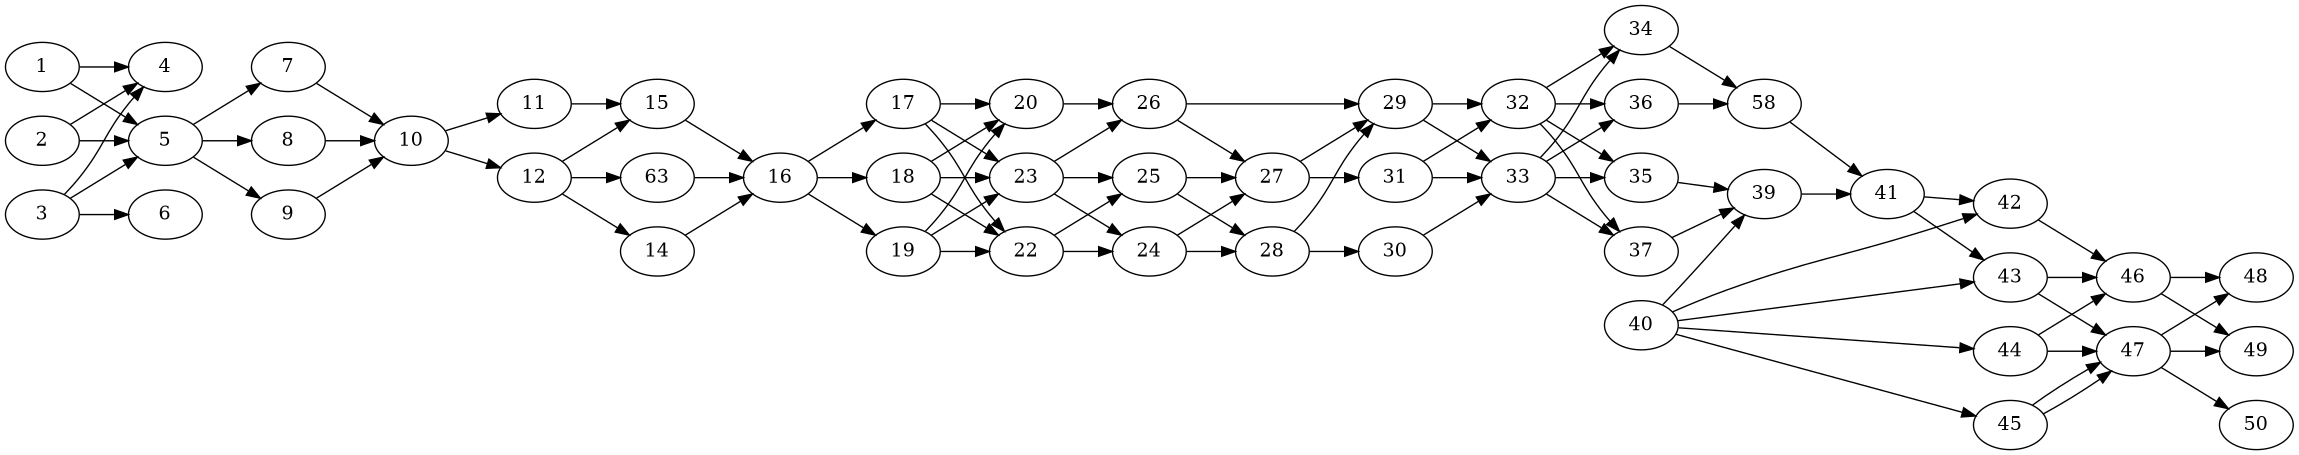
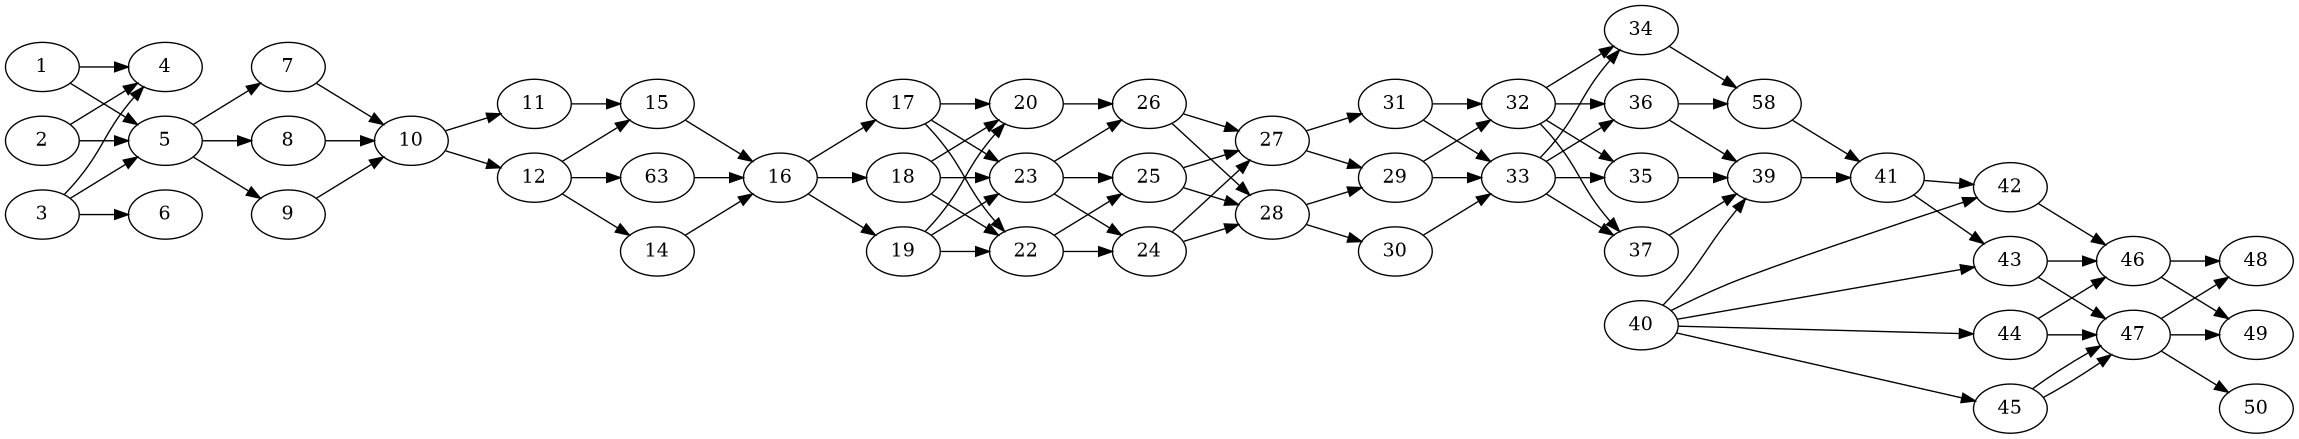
edge "26" -> "29": now "26" -> "28"
edge "36" -> "39": added
